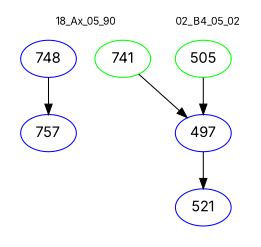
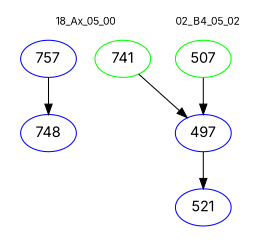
cluster "18_Ax_05_90": label "18_Ax_05_90" -> "18_Ax_05_00"
node "505": label "505" -> "507"
edge "748" -> "757": reversed
